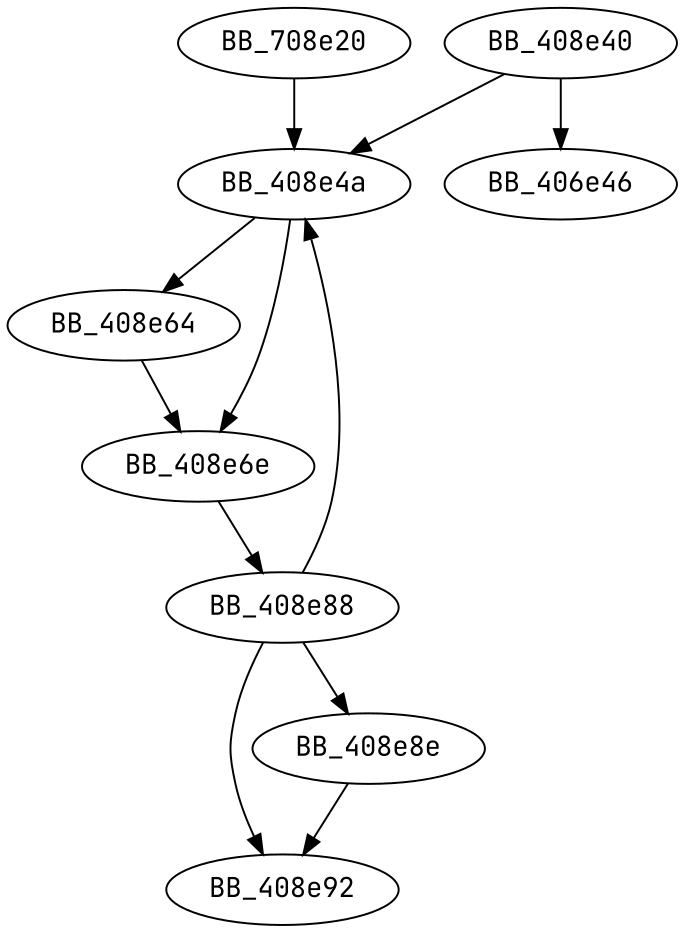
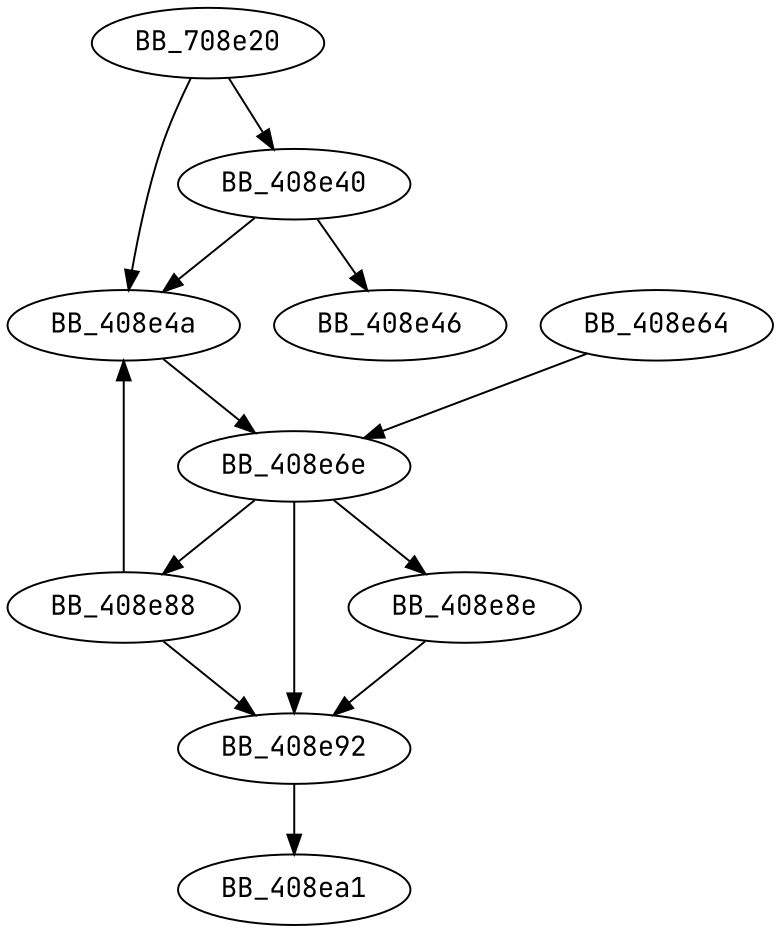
edge "BB_708e20" -> "BB_408e40": added
node "BB_406e46": label "BB_406e46" -> "BB_408e46"
edge "BB_408e4a" -> "BB_408e64": removed
edge "BB_408e6e" -> "BB_408e92": added
edge "BB_408e88" -> "BB_408e8e": now "BB_408e6e" -> "BB_408e8e"
node "BB_408ea1": added
